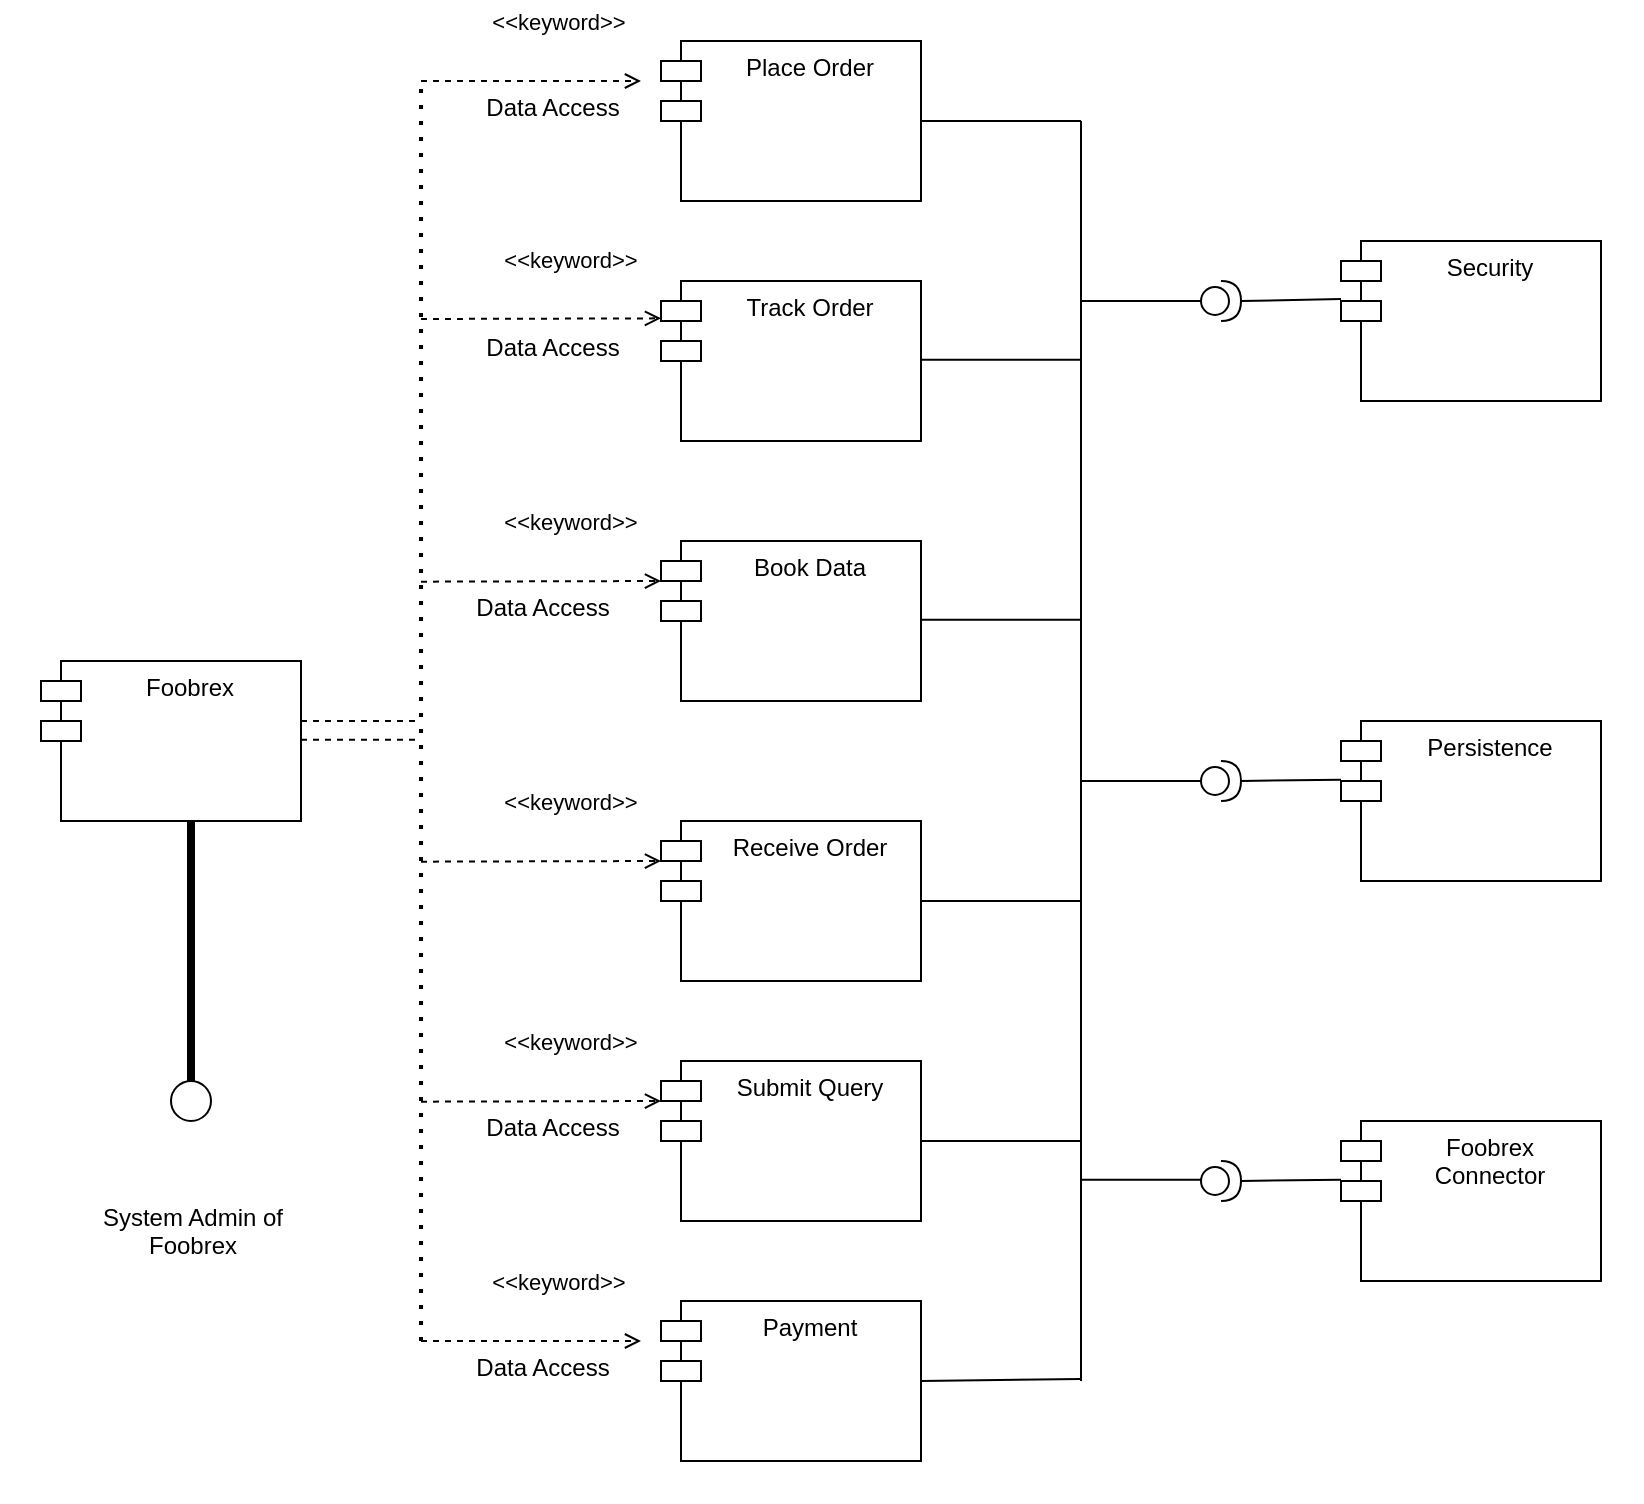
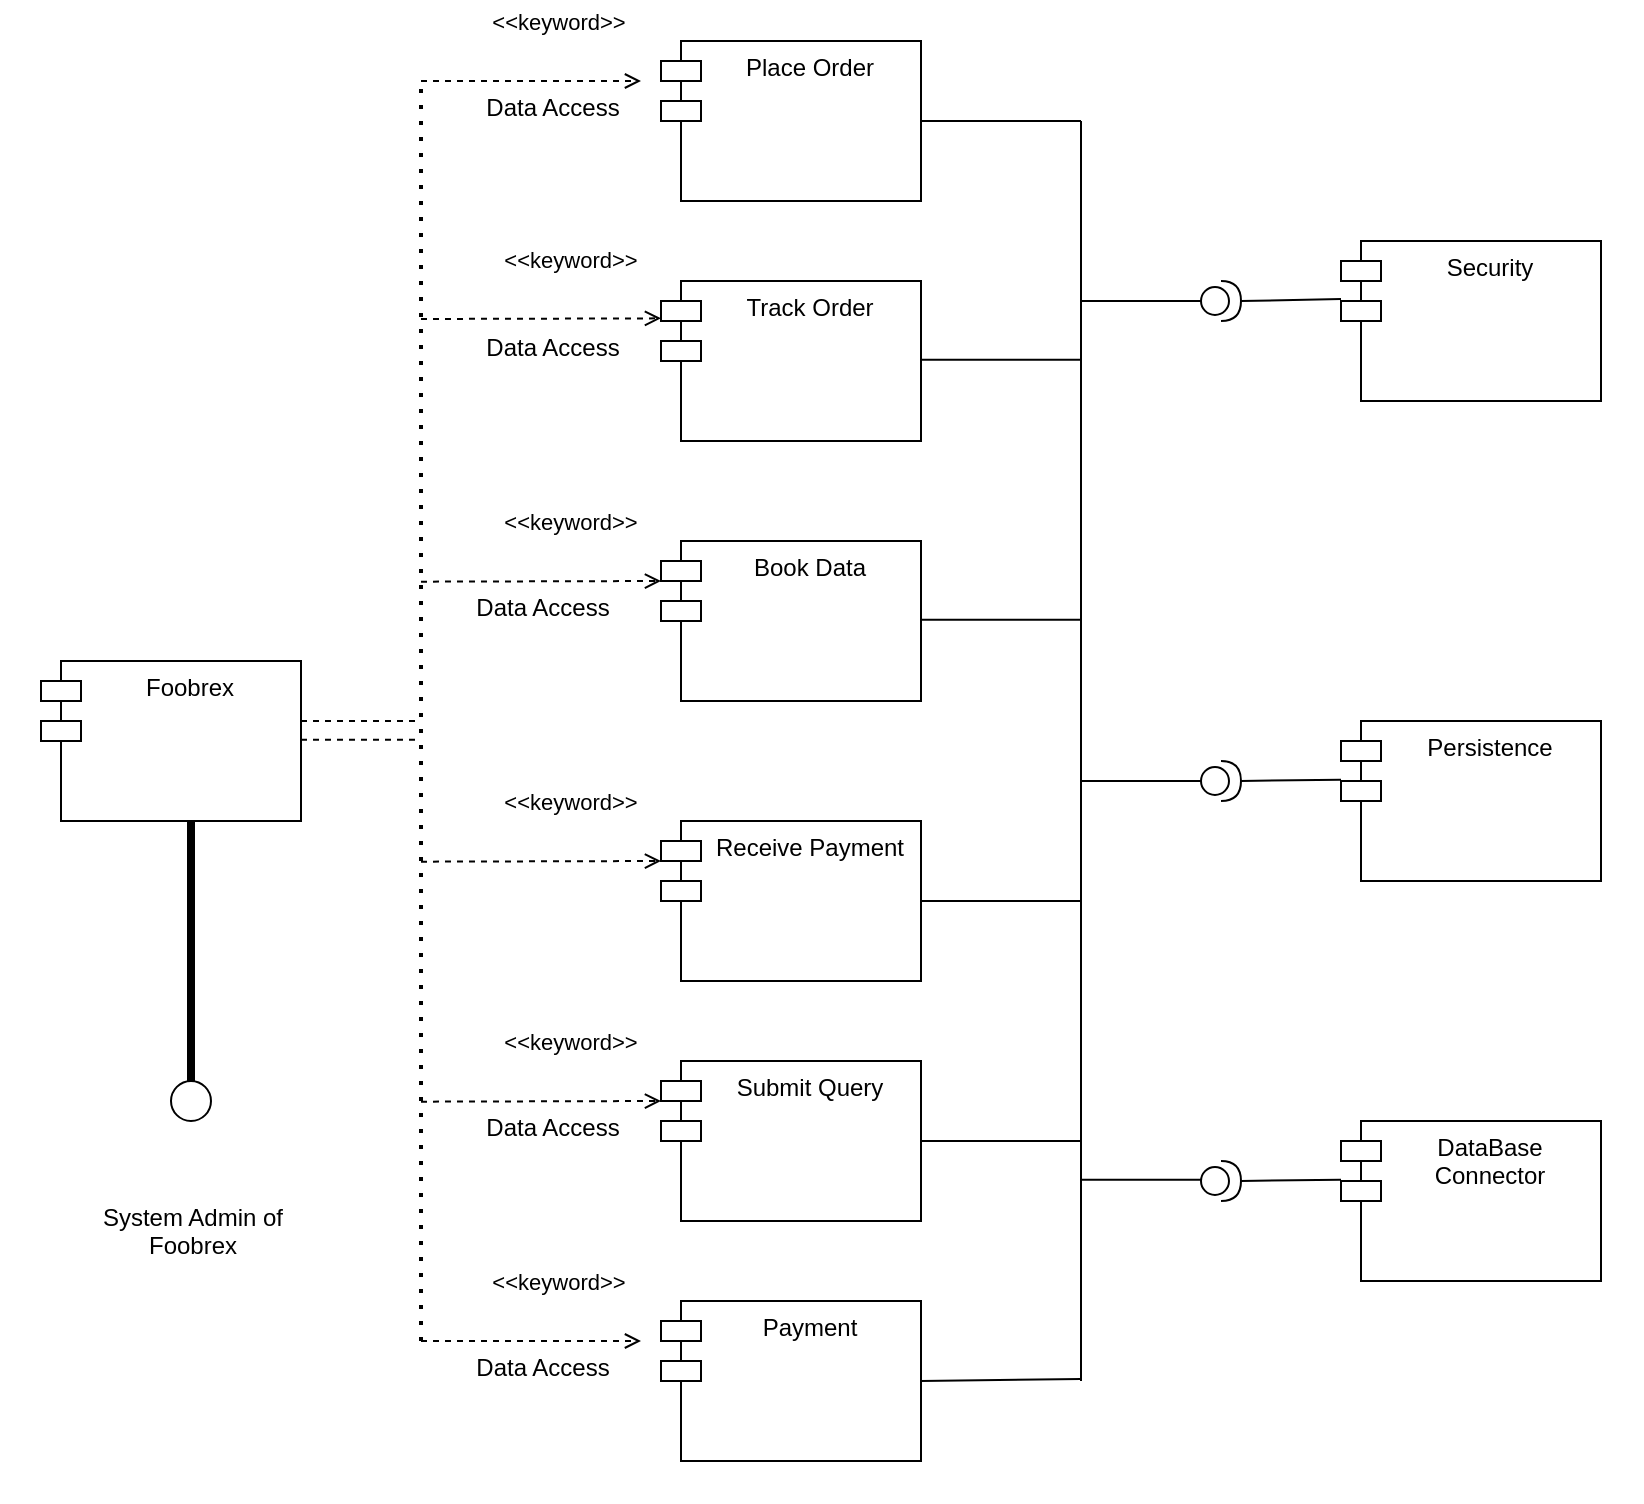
node "Receive Order": label "Receive Order" -> "Receive Payment"
node "Foobrex Connector": label "Foobrex Connector" -> "DataBase Connector"
